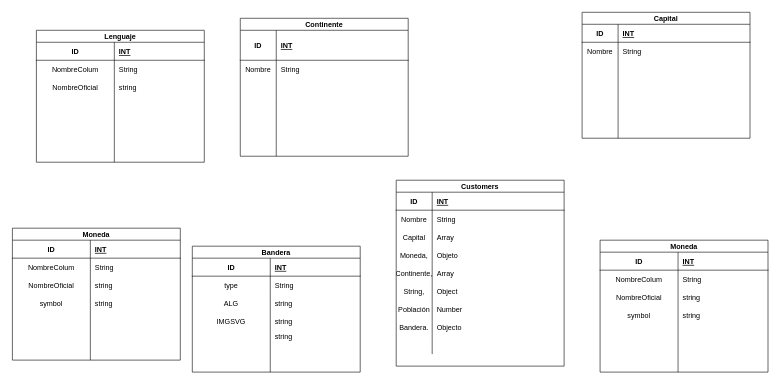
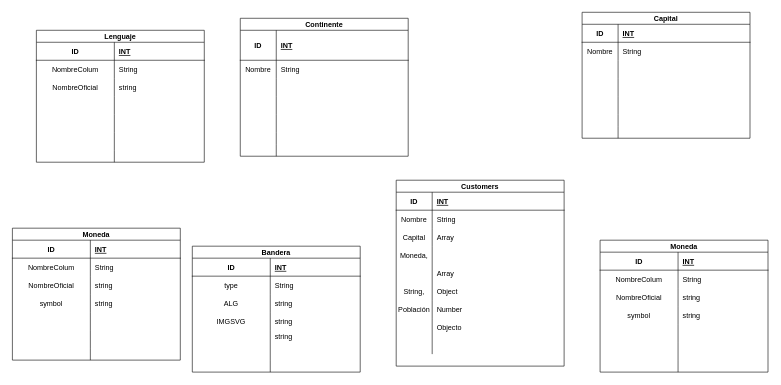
node "Objeto": removed
node "Continente,": removed
node "Bandera.": removed
